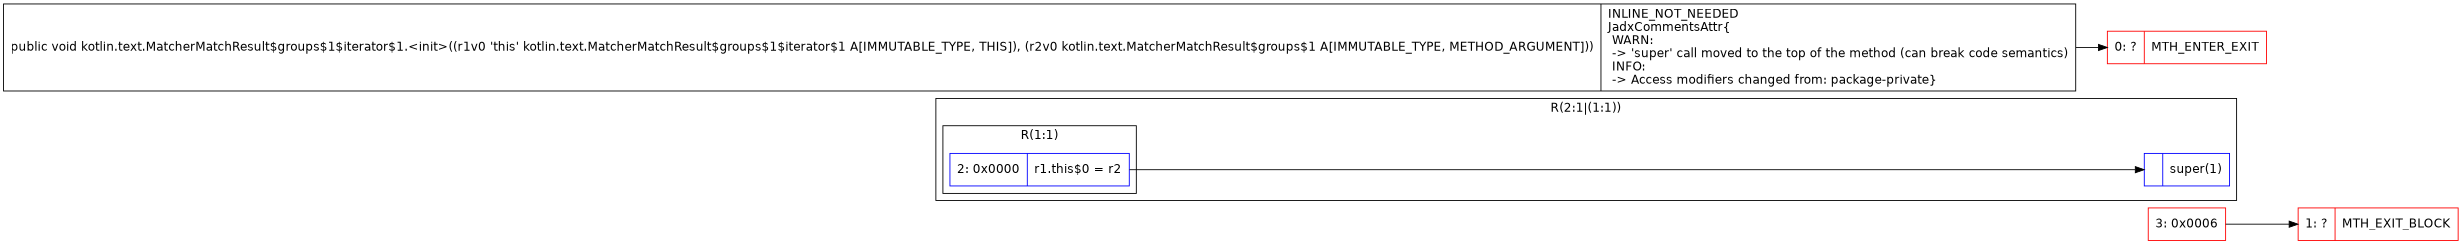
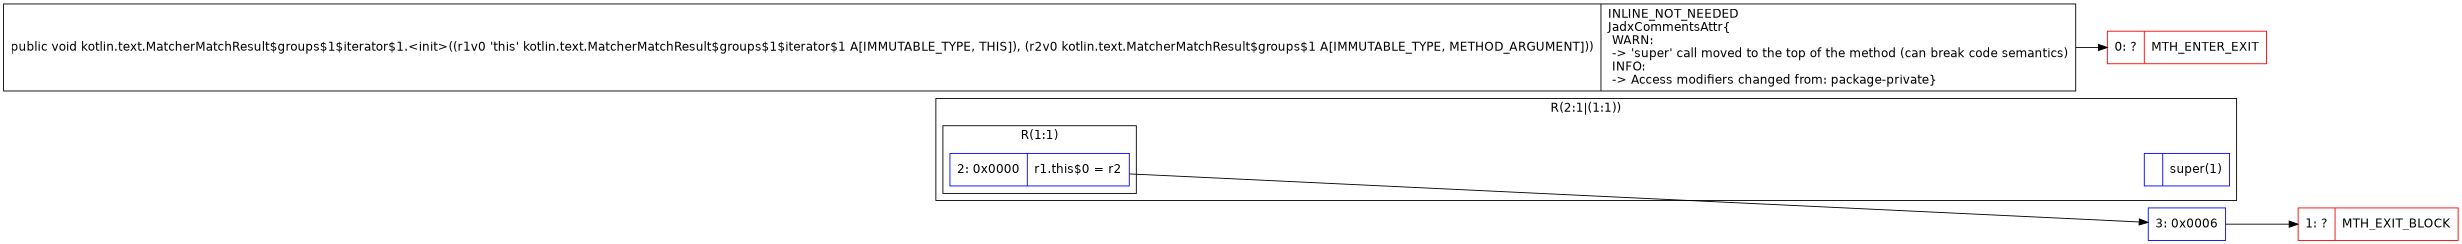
edge "2: 0x0000" -> "super(1)": now "2: 0x0000" -> "3: 0x0006"
node "3: 0x0006": color red -> blue
